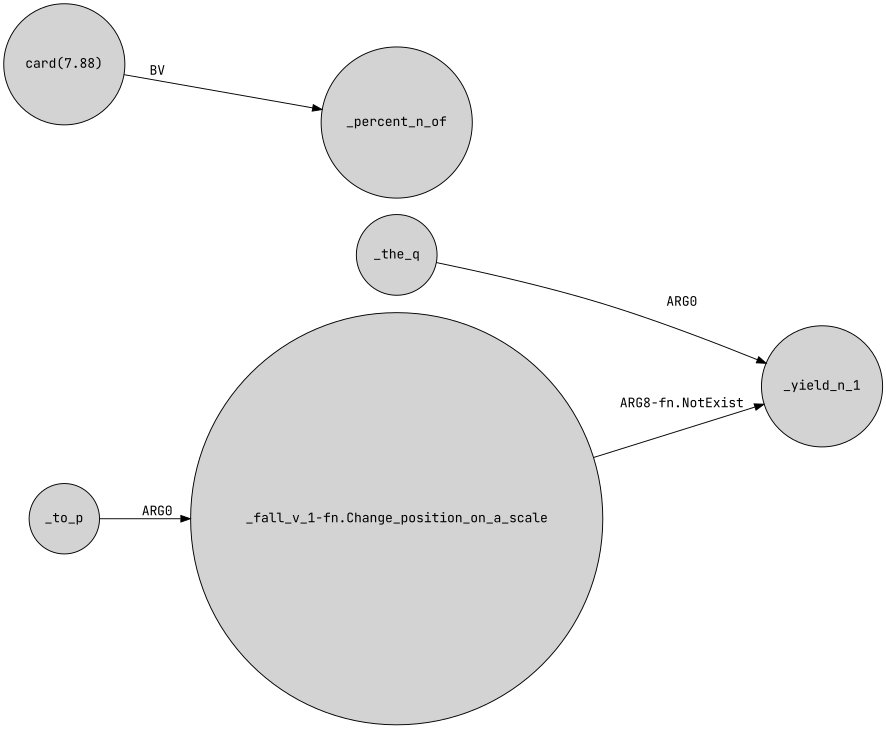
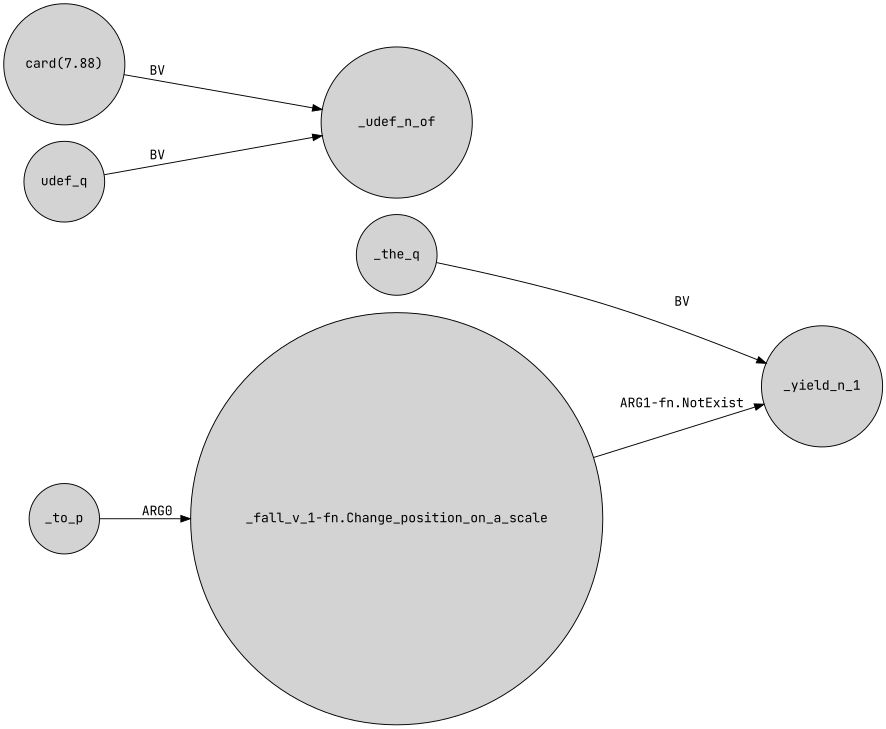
node "_percent_n_of": label "_percent_n_of" -> "_udef_n_of"
node "udef_q": added
edge "_the_q" -> "_yield_n_1": label "ARG0" -> "BV"
edge "_fall_v_1-fn.Change_position_on_a_scale" -> "_yield_n_1": label "ARG8-fn.NotExist" -> "ARG1-fn.NotExist"
